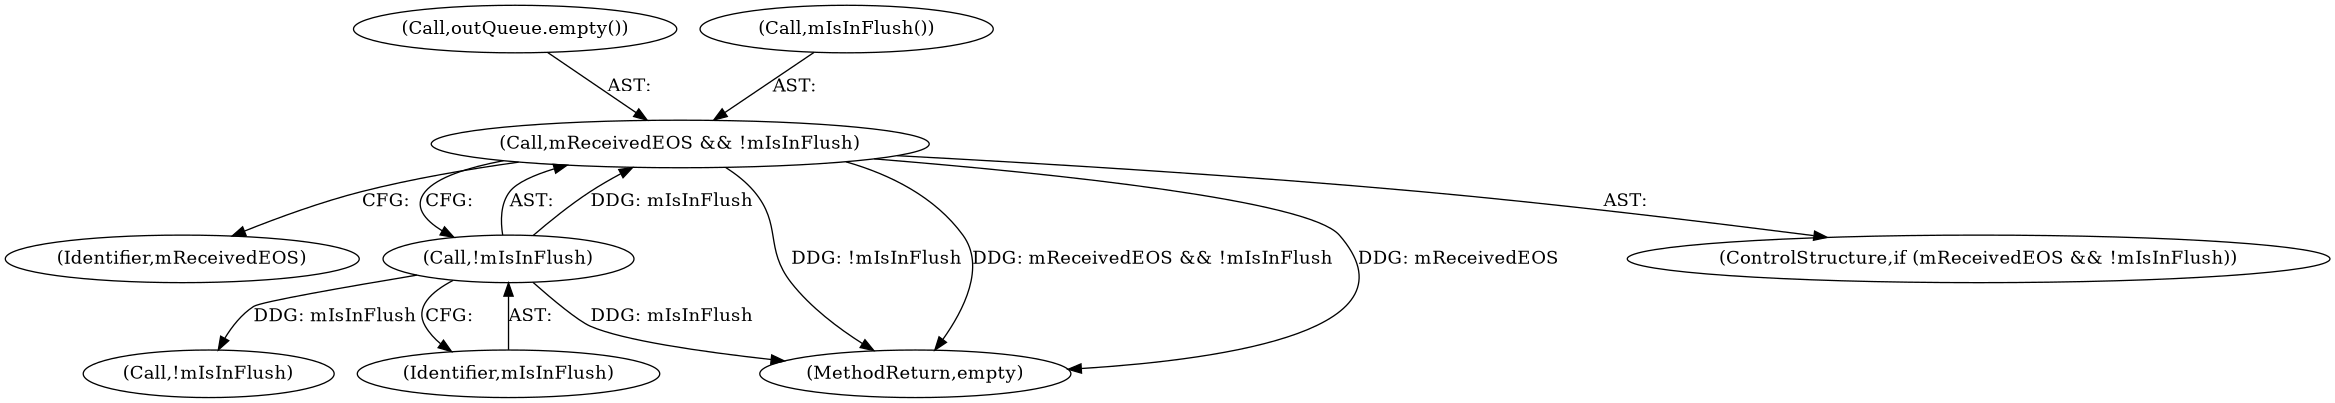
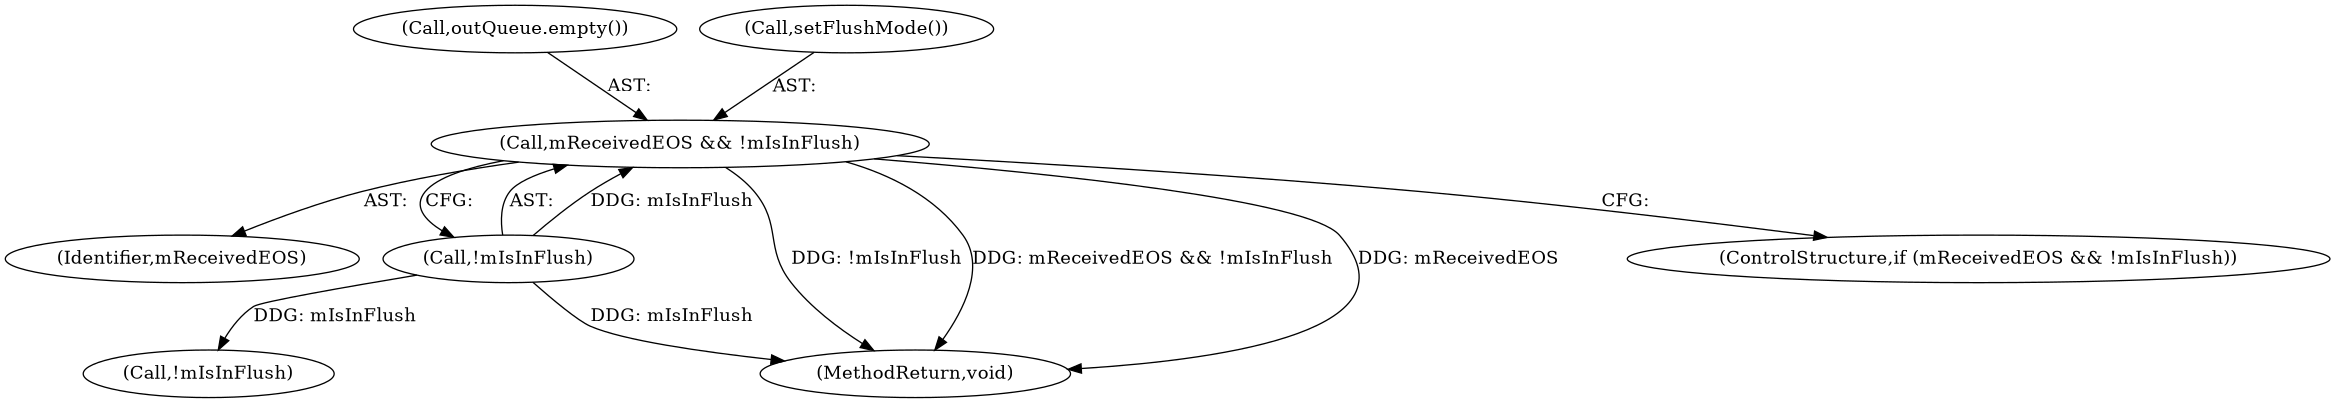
node "(Call,mIsInFlush())": label "(Call,mIsInFlush())" -> "(Call,setFlushMode())"
edge "(Call,mReceivedEOS && !mIsInFlush)" -> "(Identifier,mReceivedEOS)": label "CFG: " -> "AST: "
edge "(Call,mReceivedEOS && !mIsInFlush)" -> "(ControlStructure,if (mReceivedEOS && !mIsInFlush))": label "AST: " -> "CFG: "
node "(Identifier,mIsInFlush)": removed
node "(MethodReturn,empty)": label "(MethodReturn,empty)" -> "(MethodReturn,void)"
